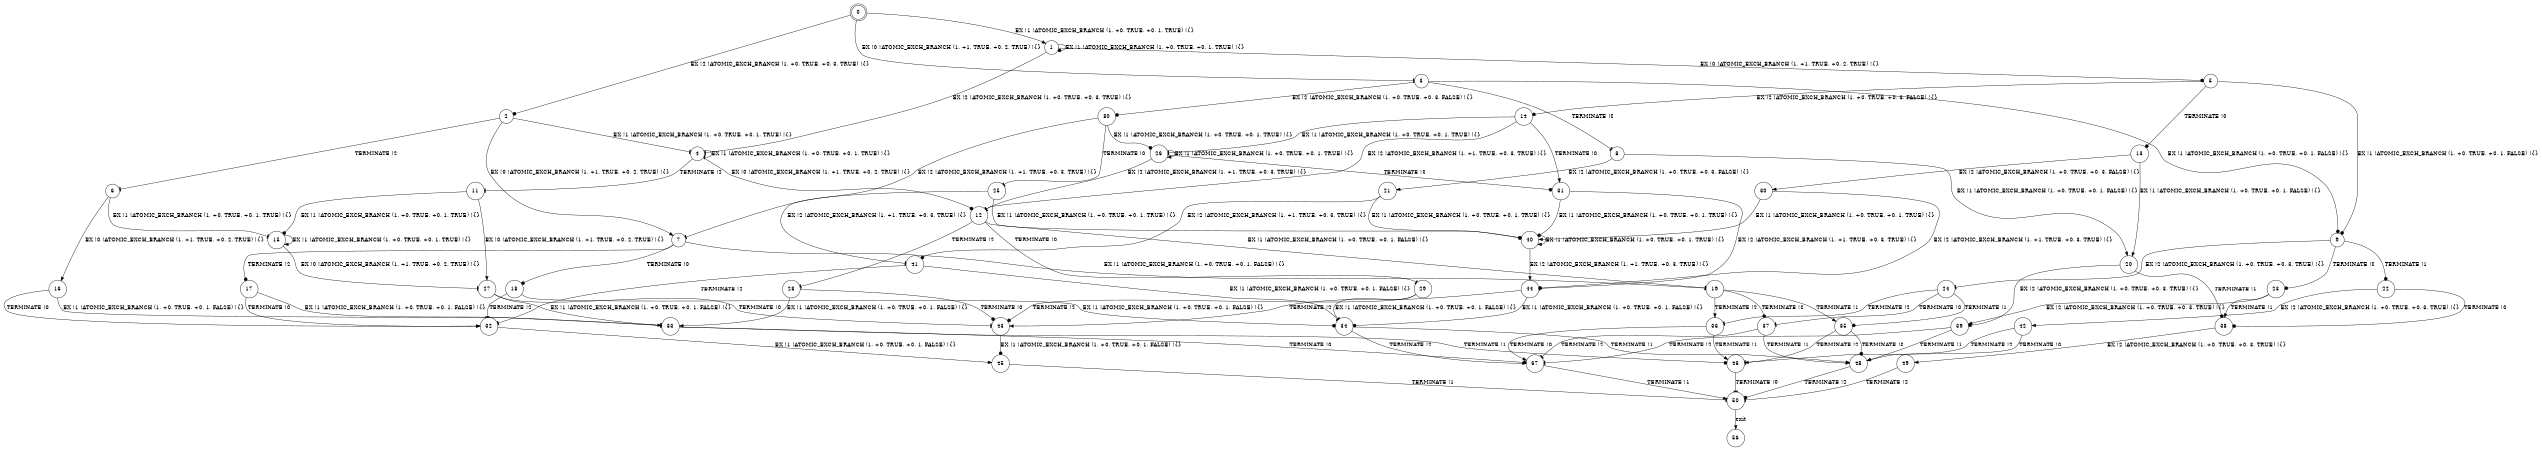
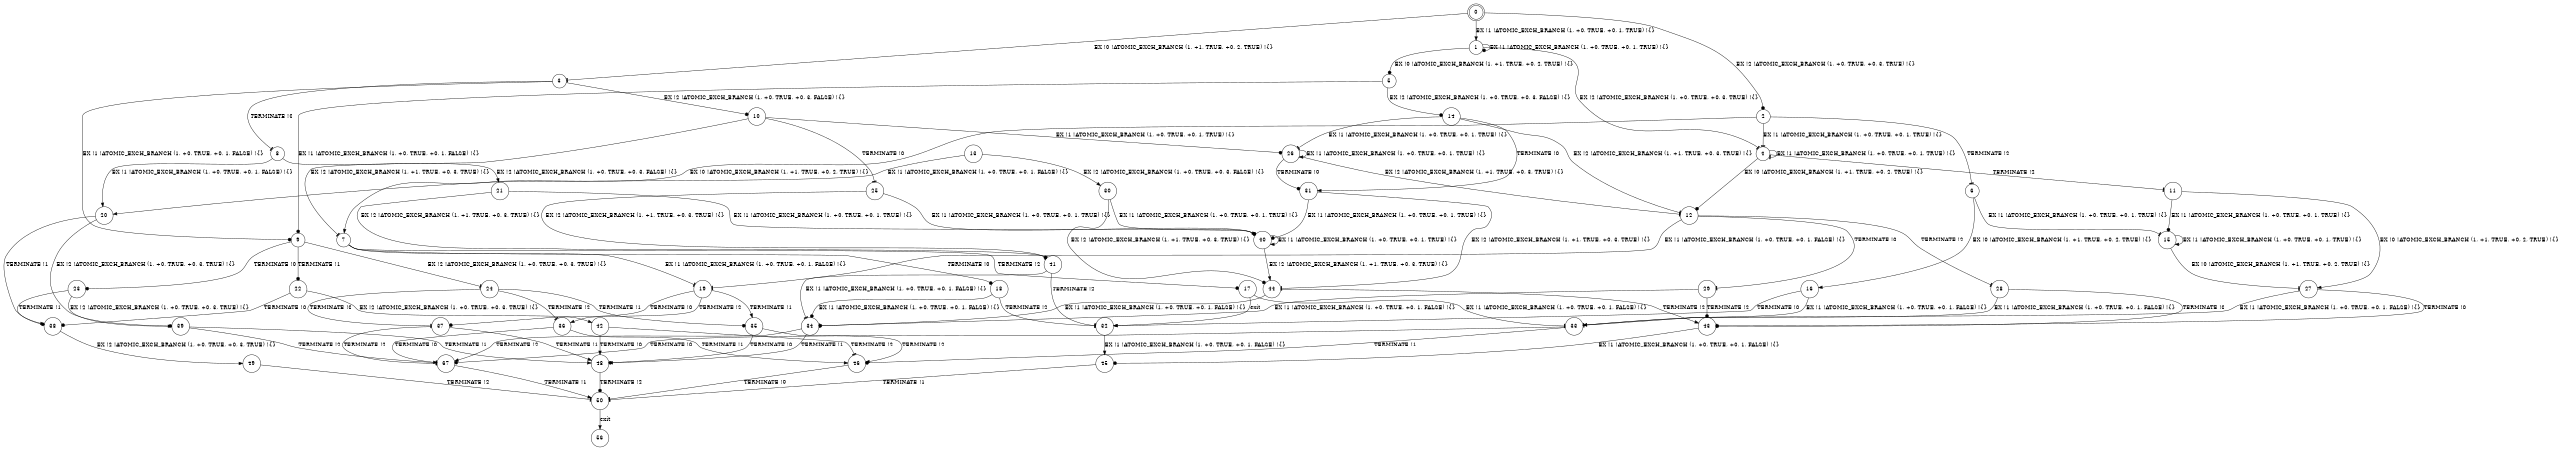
edge "5" -> "13": removed, label "TERMINATE !0"
node "80": label "80" -> "10"
edge "17" -> "32": label "TERMINATE !0" -> "exit"
